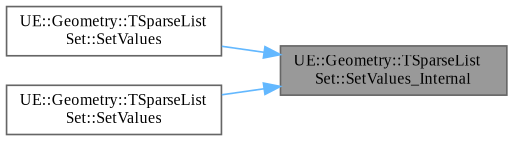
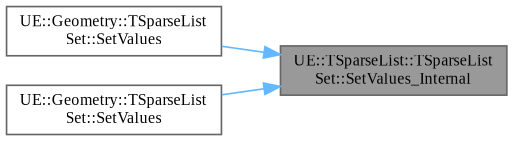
node "UE::Geometry::TSparseList Set::SetValues_Internal": label "UE::Geometry::TSparseList Set::SetValues_Internal" -> "UE::TSparseList::TSparseList Set::SetValues_Internal"
